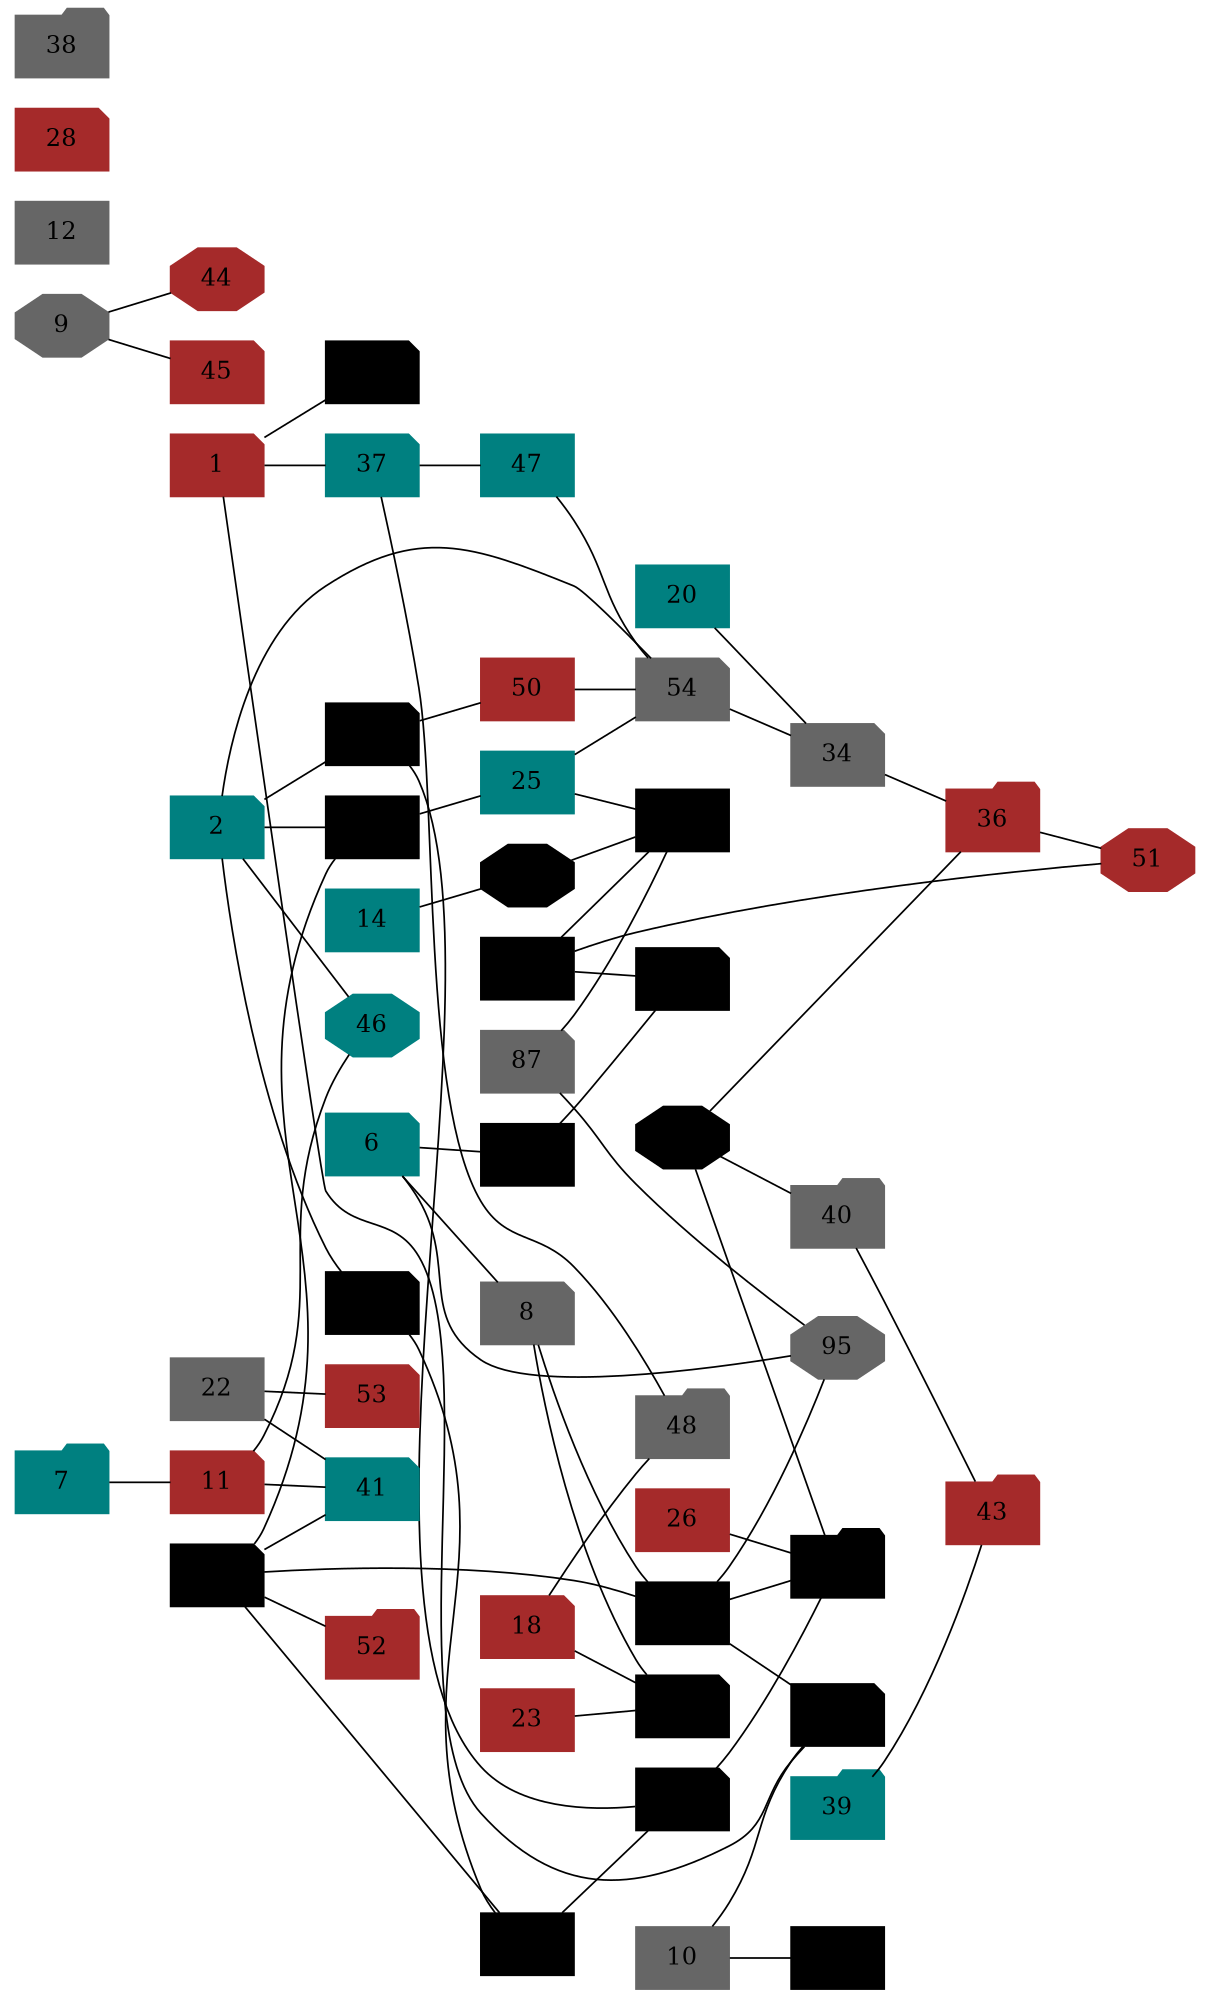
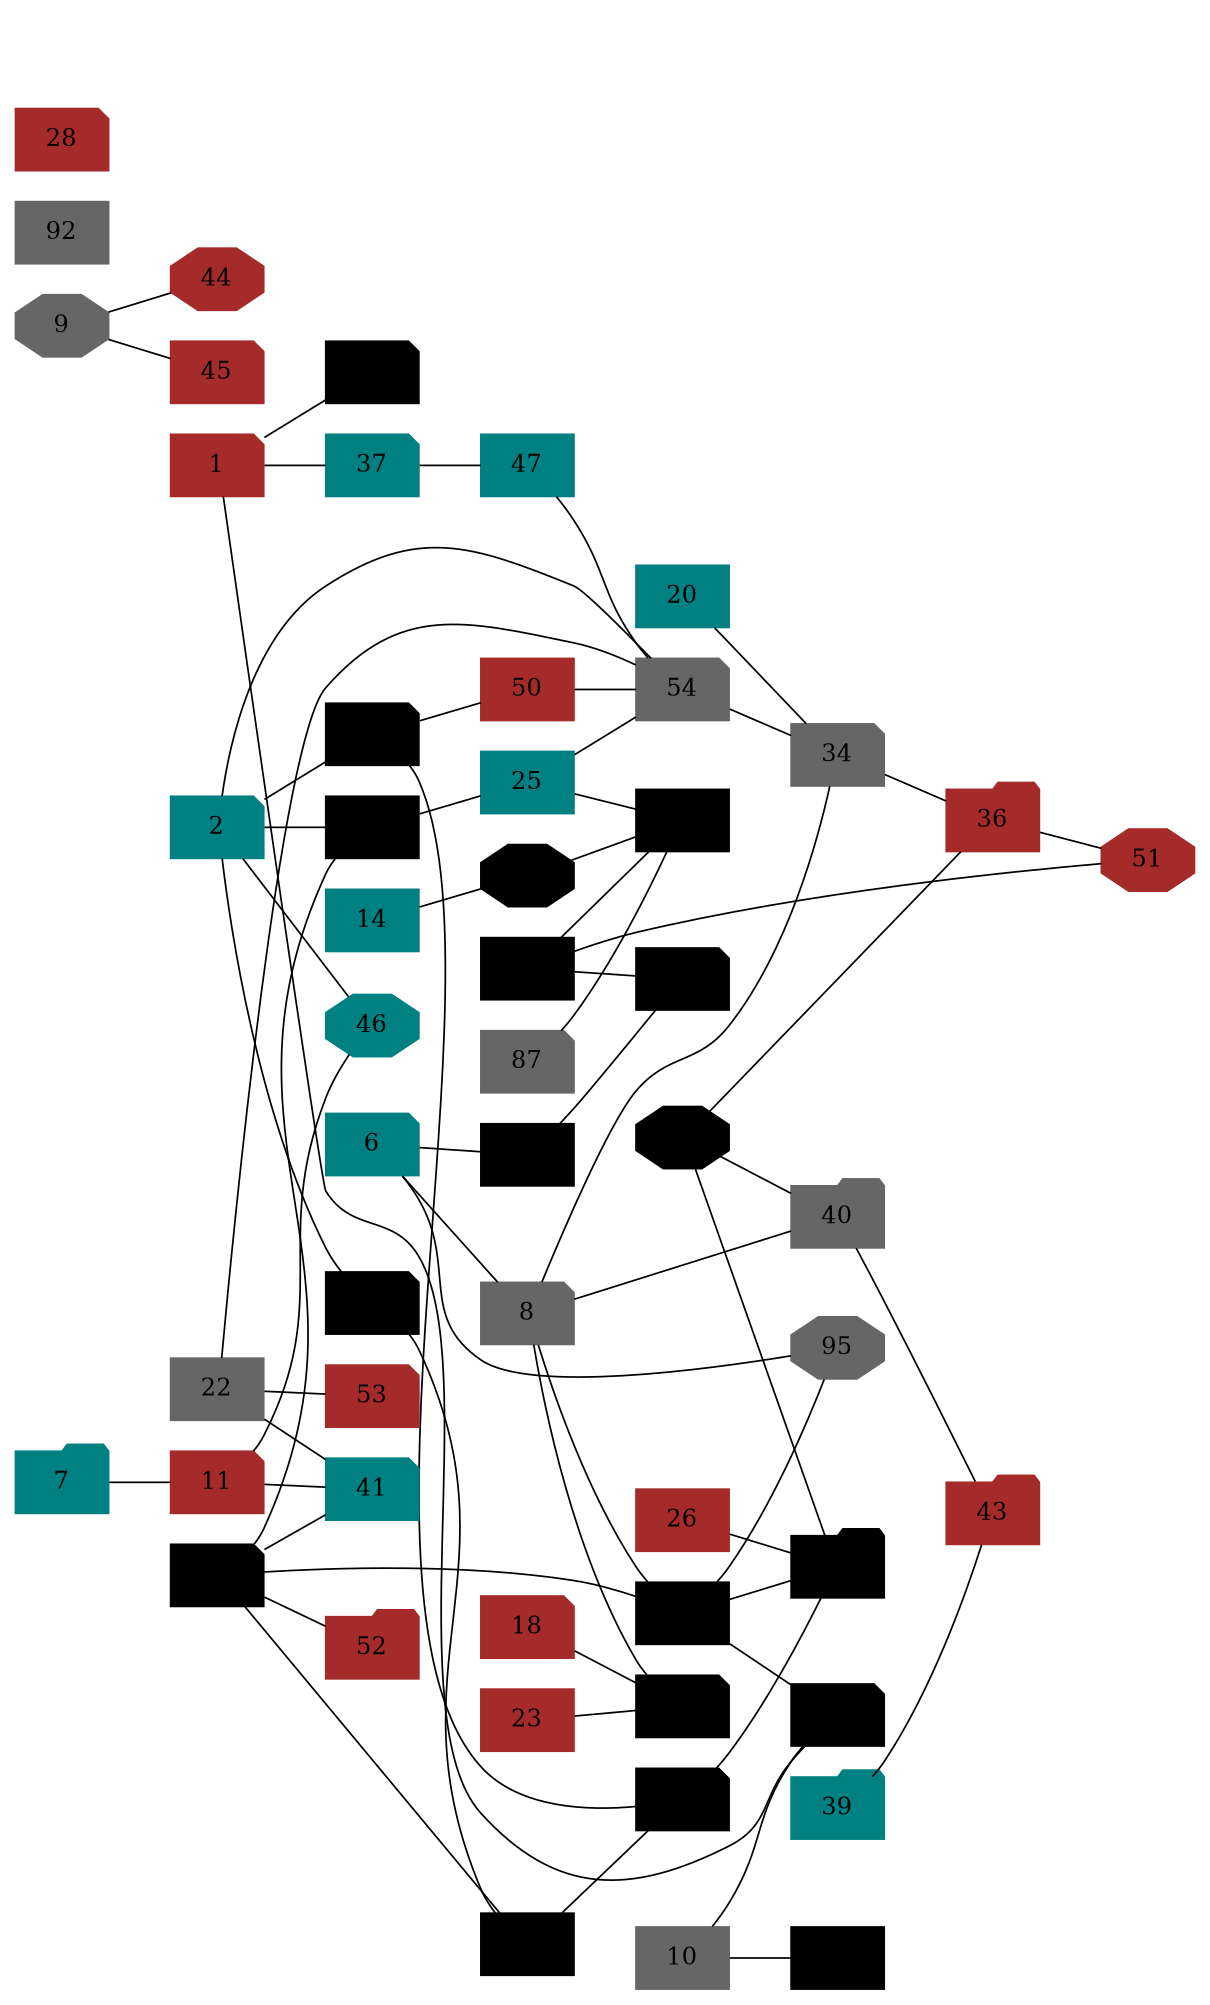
node "38": removed
node "12": label "12" -> "92"
edge "54" -- "22": added
edge "34" -- "8": added
edge "87" -- "95": removed
edge "40" -- "8": added
node "48": removed
